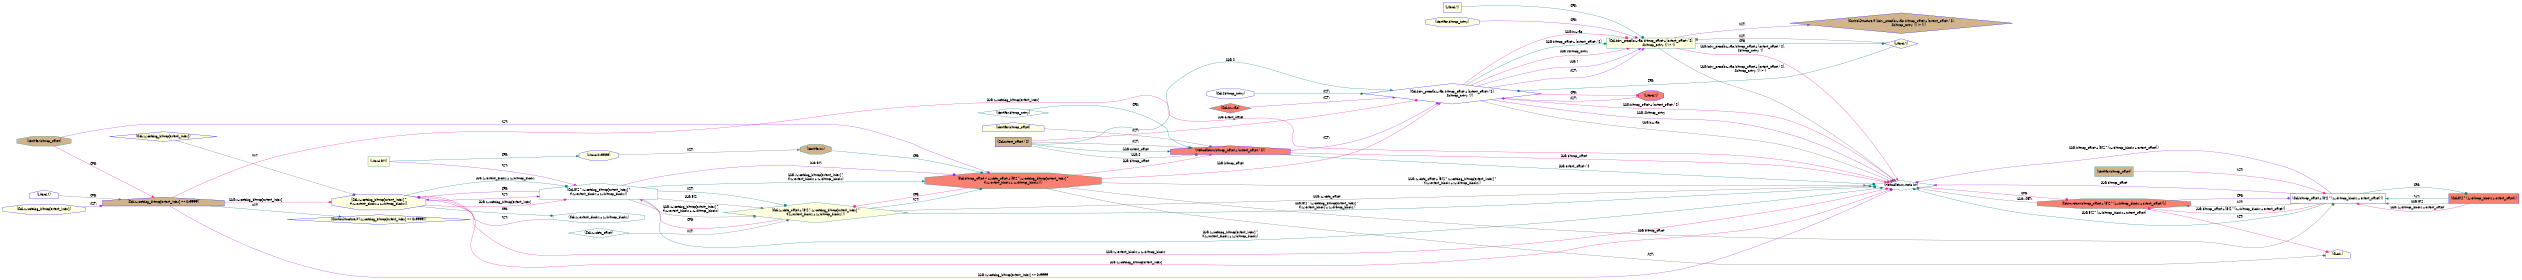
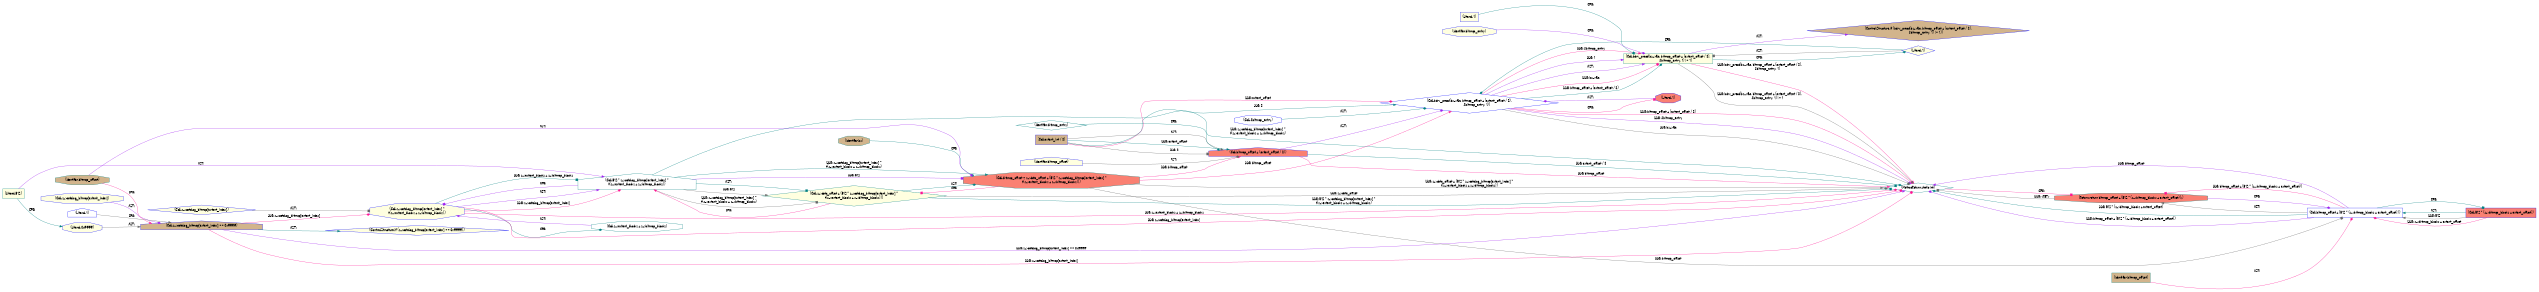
node "(Call,bs->file)": removed
node "(Call,extent_offset / 8)": label "(Call,extent_offset / 8)" -> "(Call,extent_int / 8)"
node "(MethodReturn,bitmap_offset + (extent_offset / 8))": label "(MethodReturn,bitmap_offset + (extent_offset / 8))" -> "(Call,bitmap_offset + (extent_offset / 8))"
edge "(Literal,0xffffffff)" -> "(Identifier,bs)": now "(Literal,0xffffffff)" -> "(Call,s->catalog_bitmap[extent_index] == 0xffffffff)"
node "(Call,s->data_offset)": removed
node "(Block,)": removed
